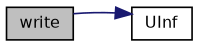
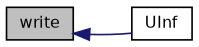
edge "write" -> "UInf": reversed
